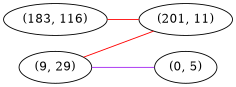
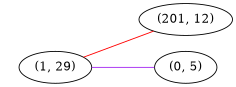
node "(183, 116)": removed
node "(201, 11)": label "(201, 11)" -> "(201, 12)"
node "(9, 29)": label "(9, 29)" -> "(1, 29)"
